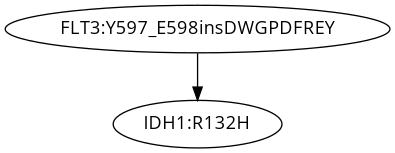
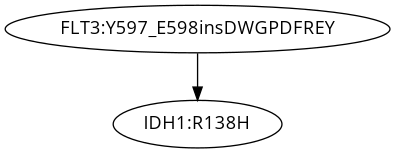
node "IDH1:R132H": label "IDH1:R132H" -> "IDH1:R138H"
